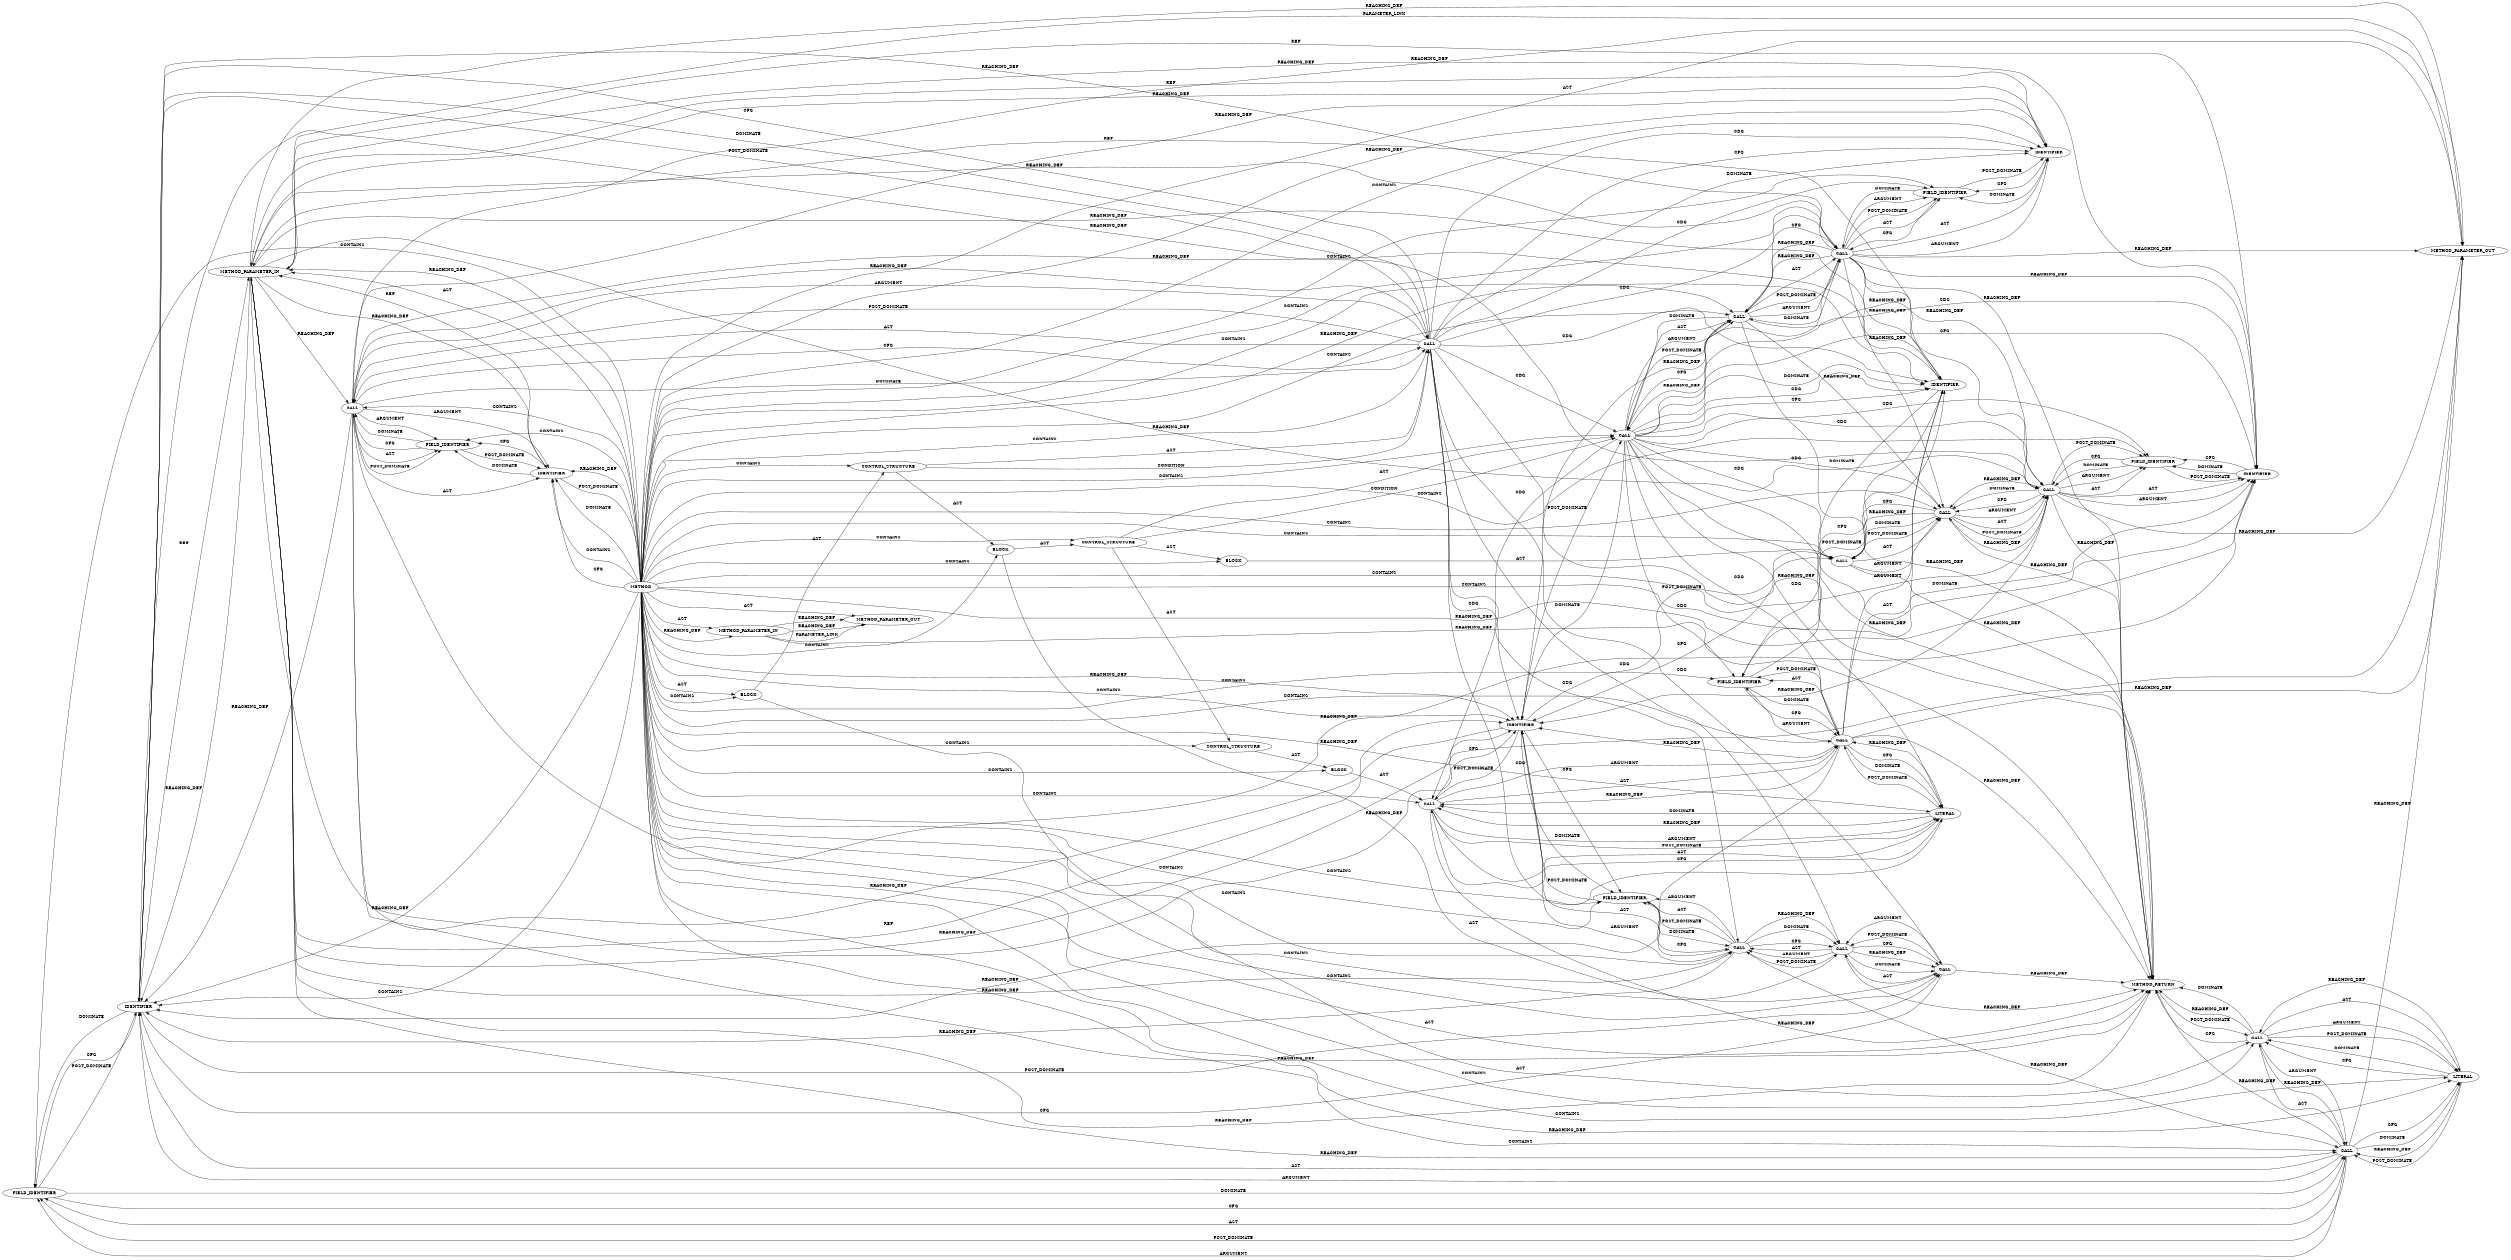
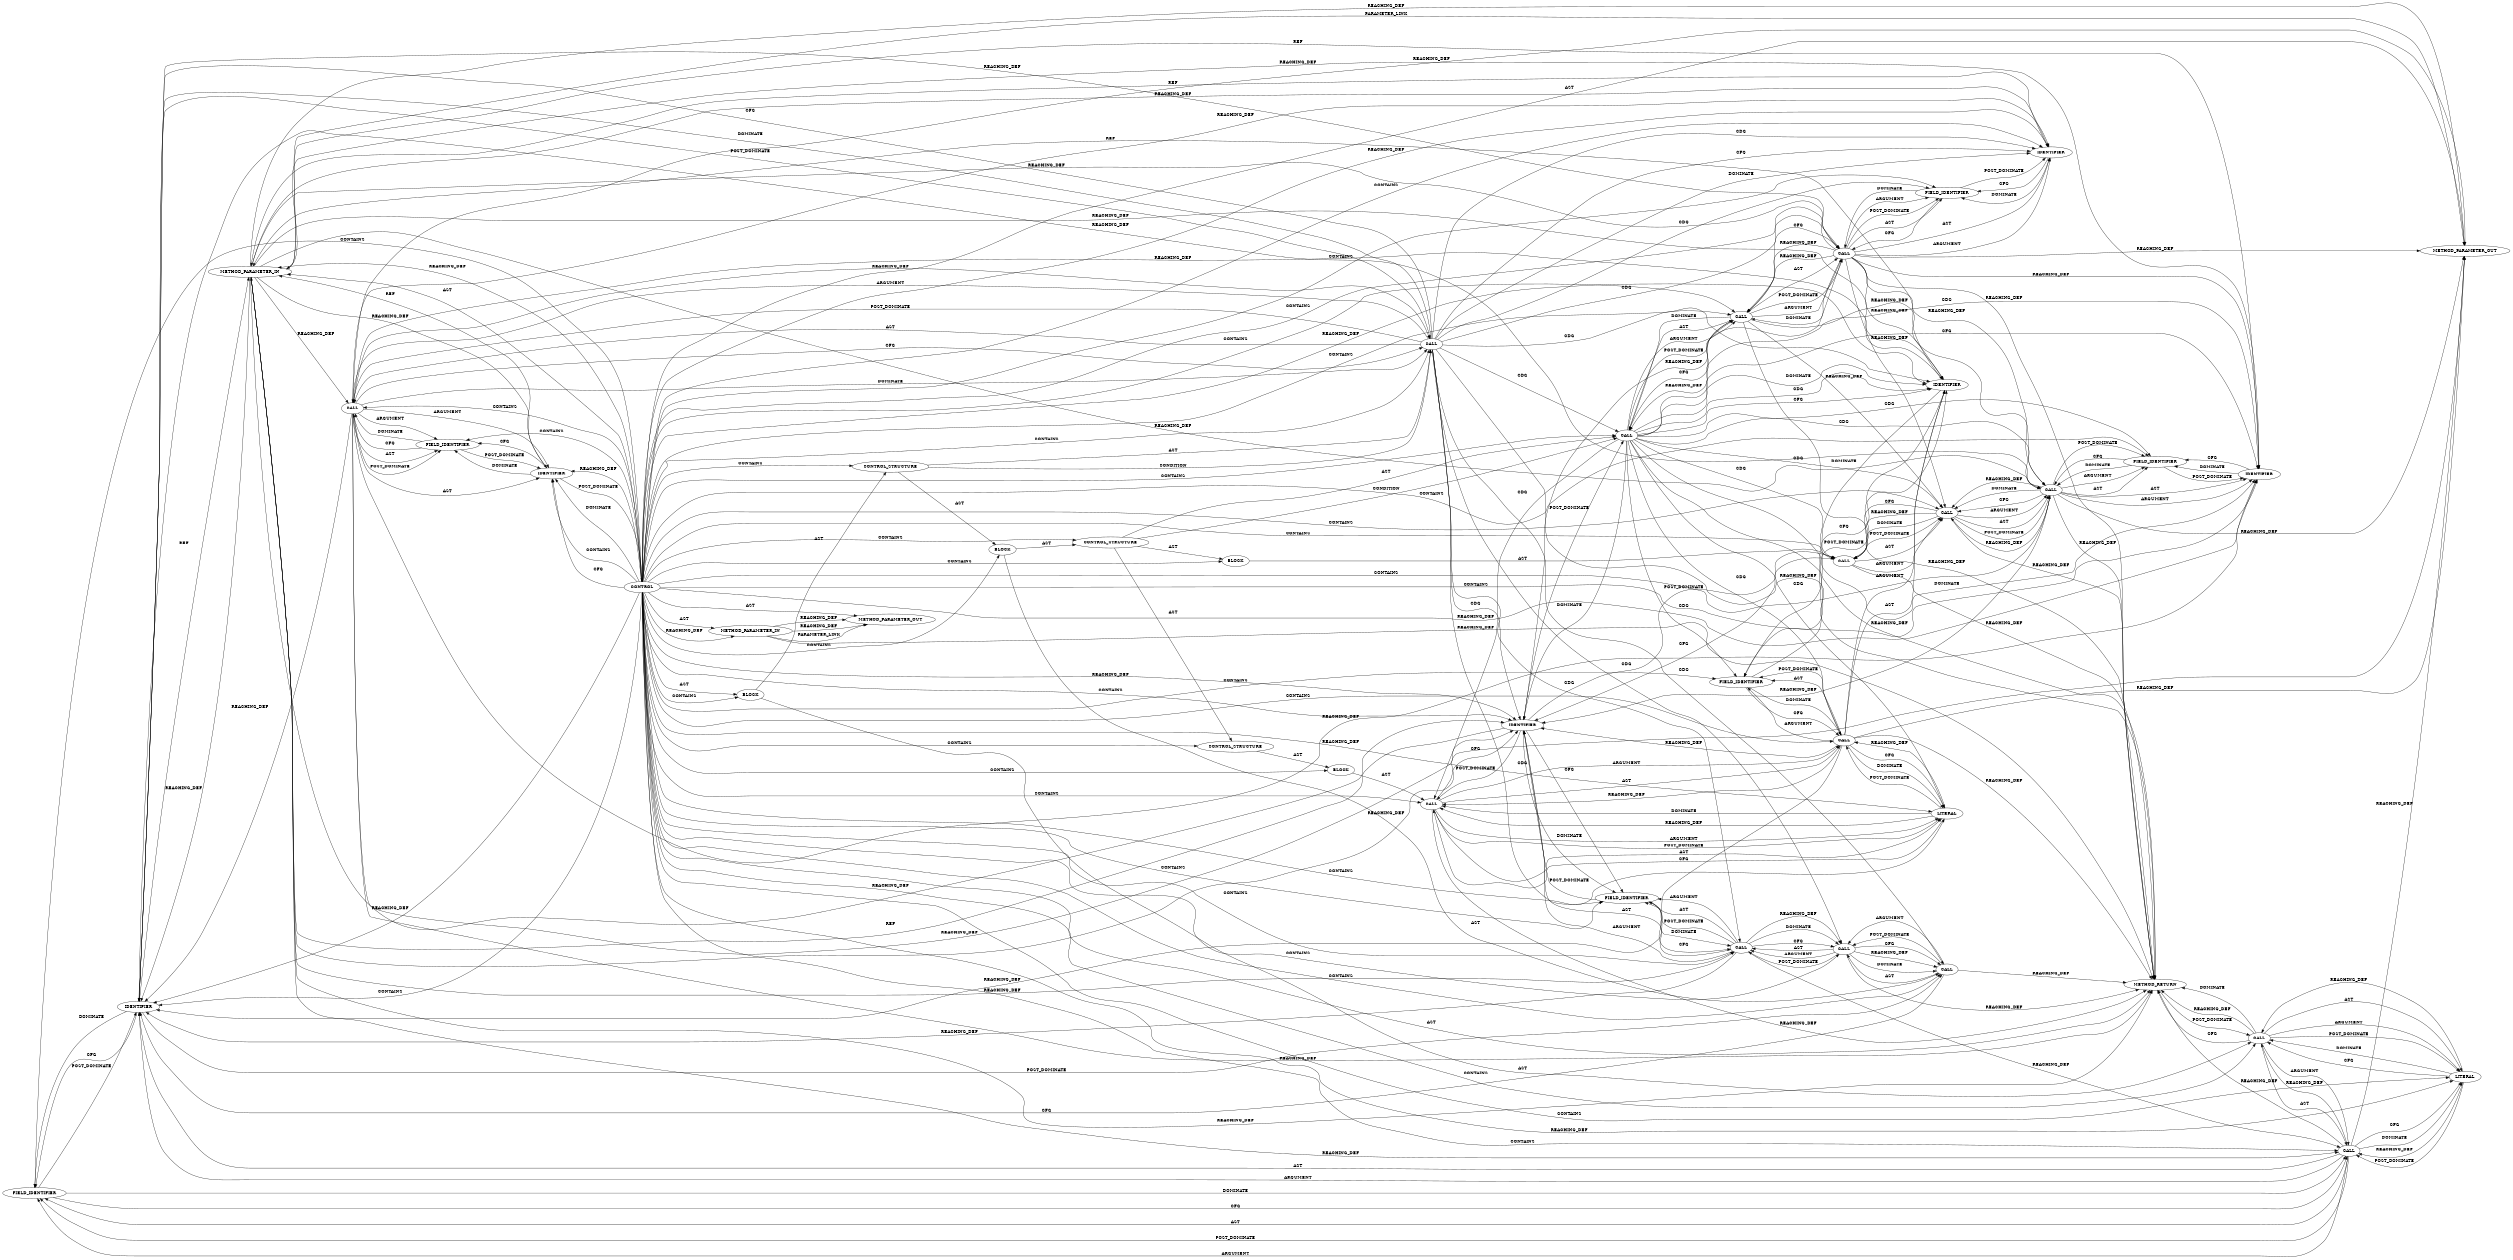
node "METHOD": label "METHOD" -> "CONTROL"
